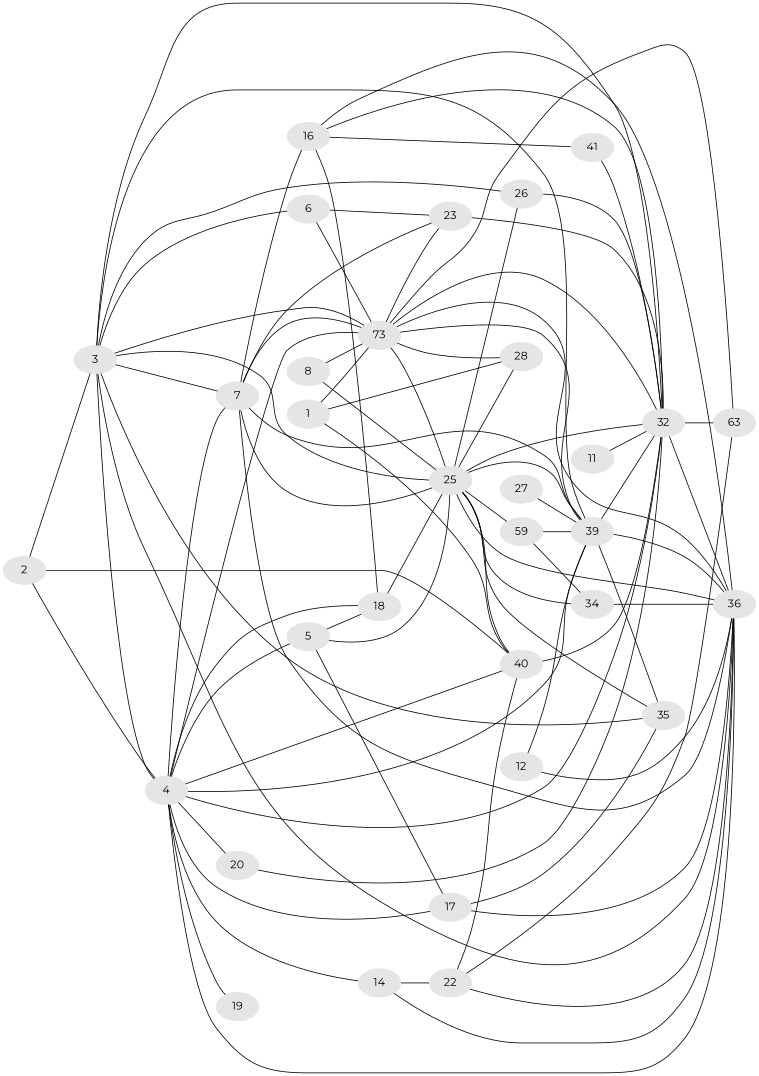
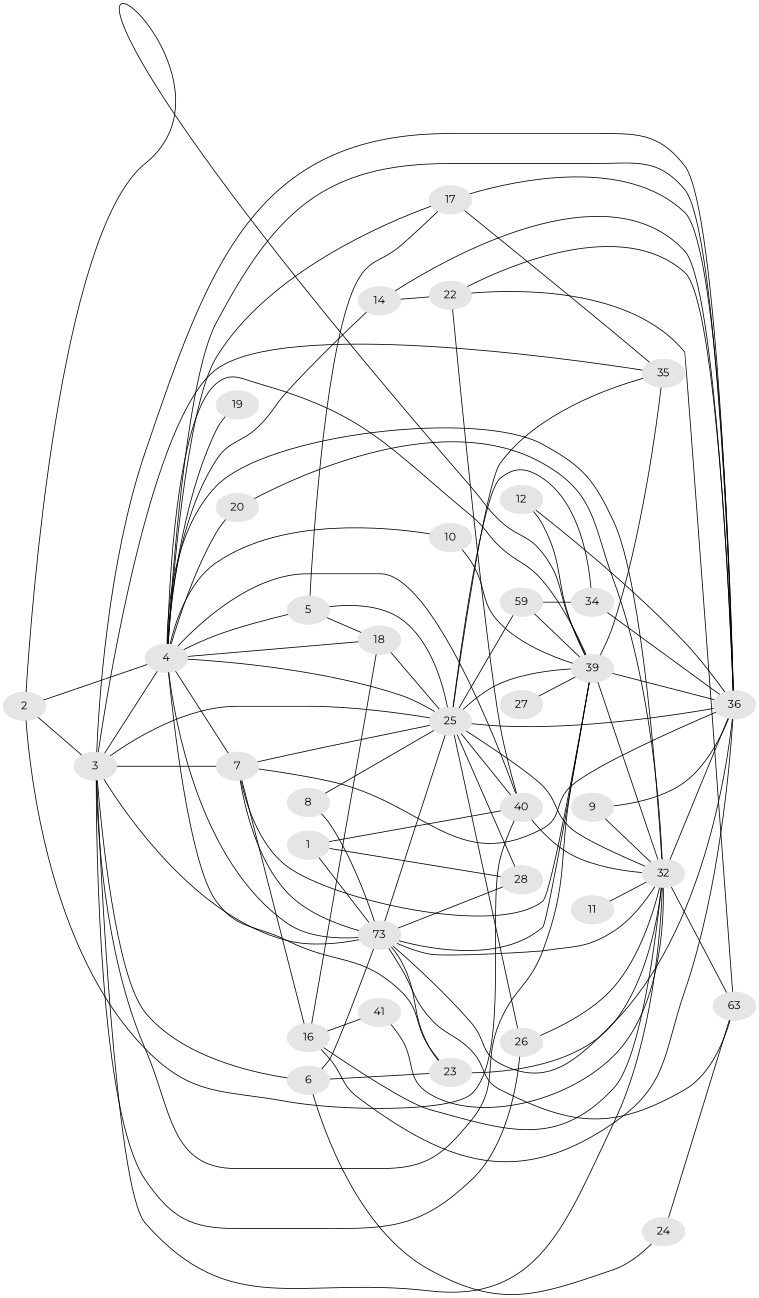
edge "39" -- "2": added
edge "23" -- "7": now "23" -- "4"
node "10": added
edge "4" -- "25": added
node "9": added
node "24": added
